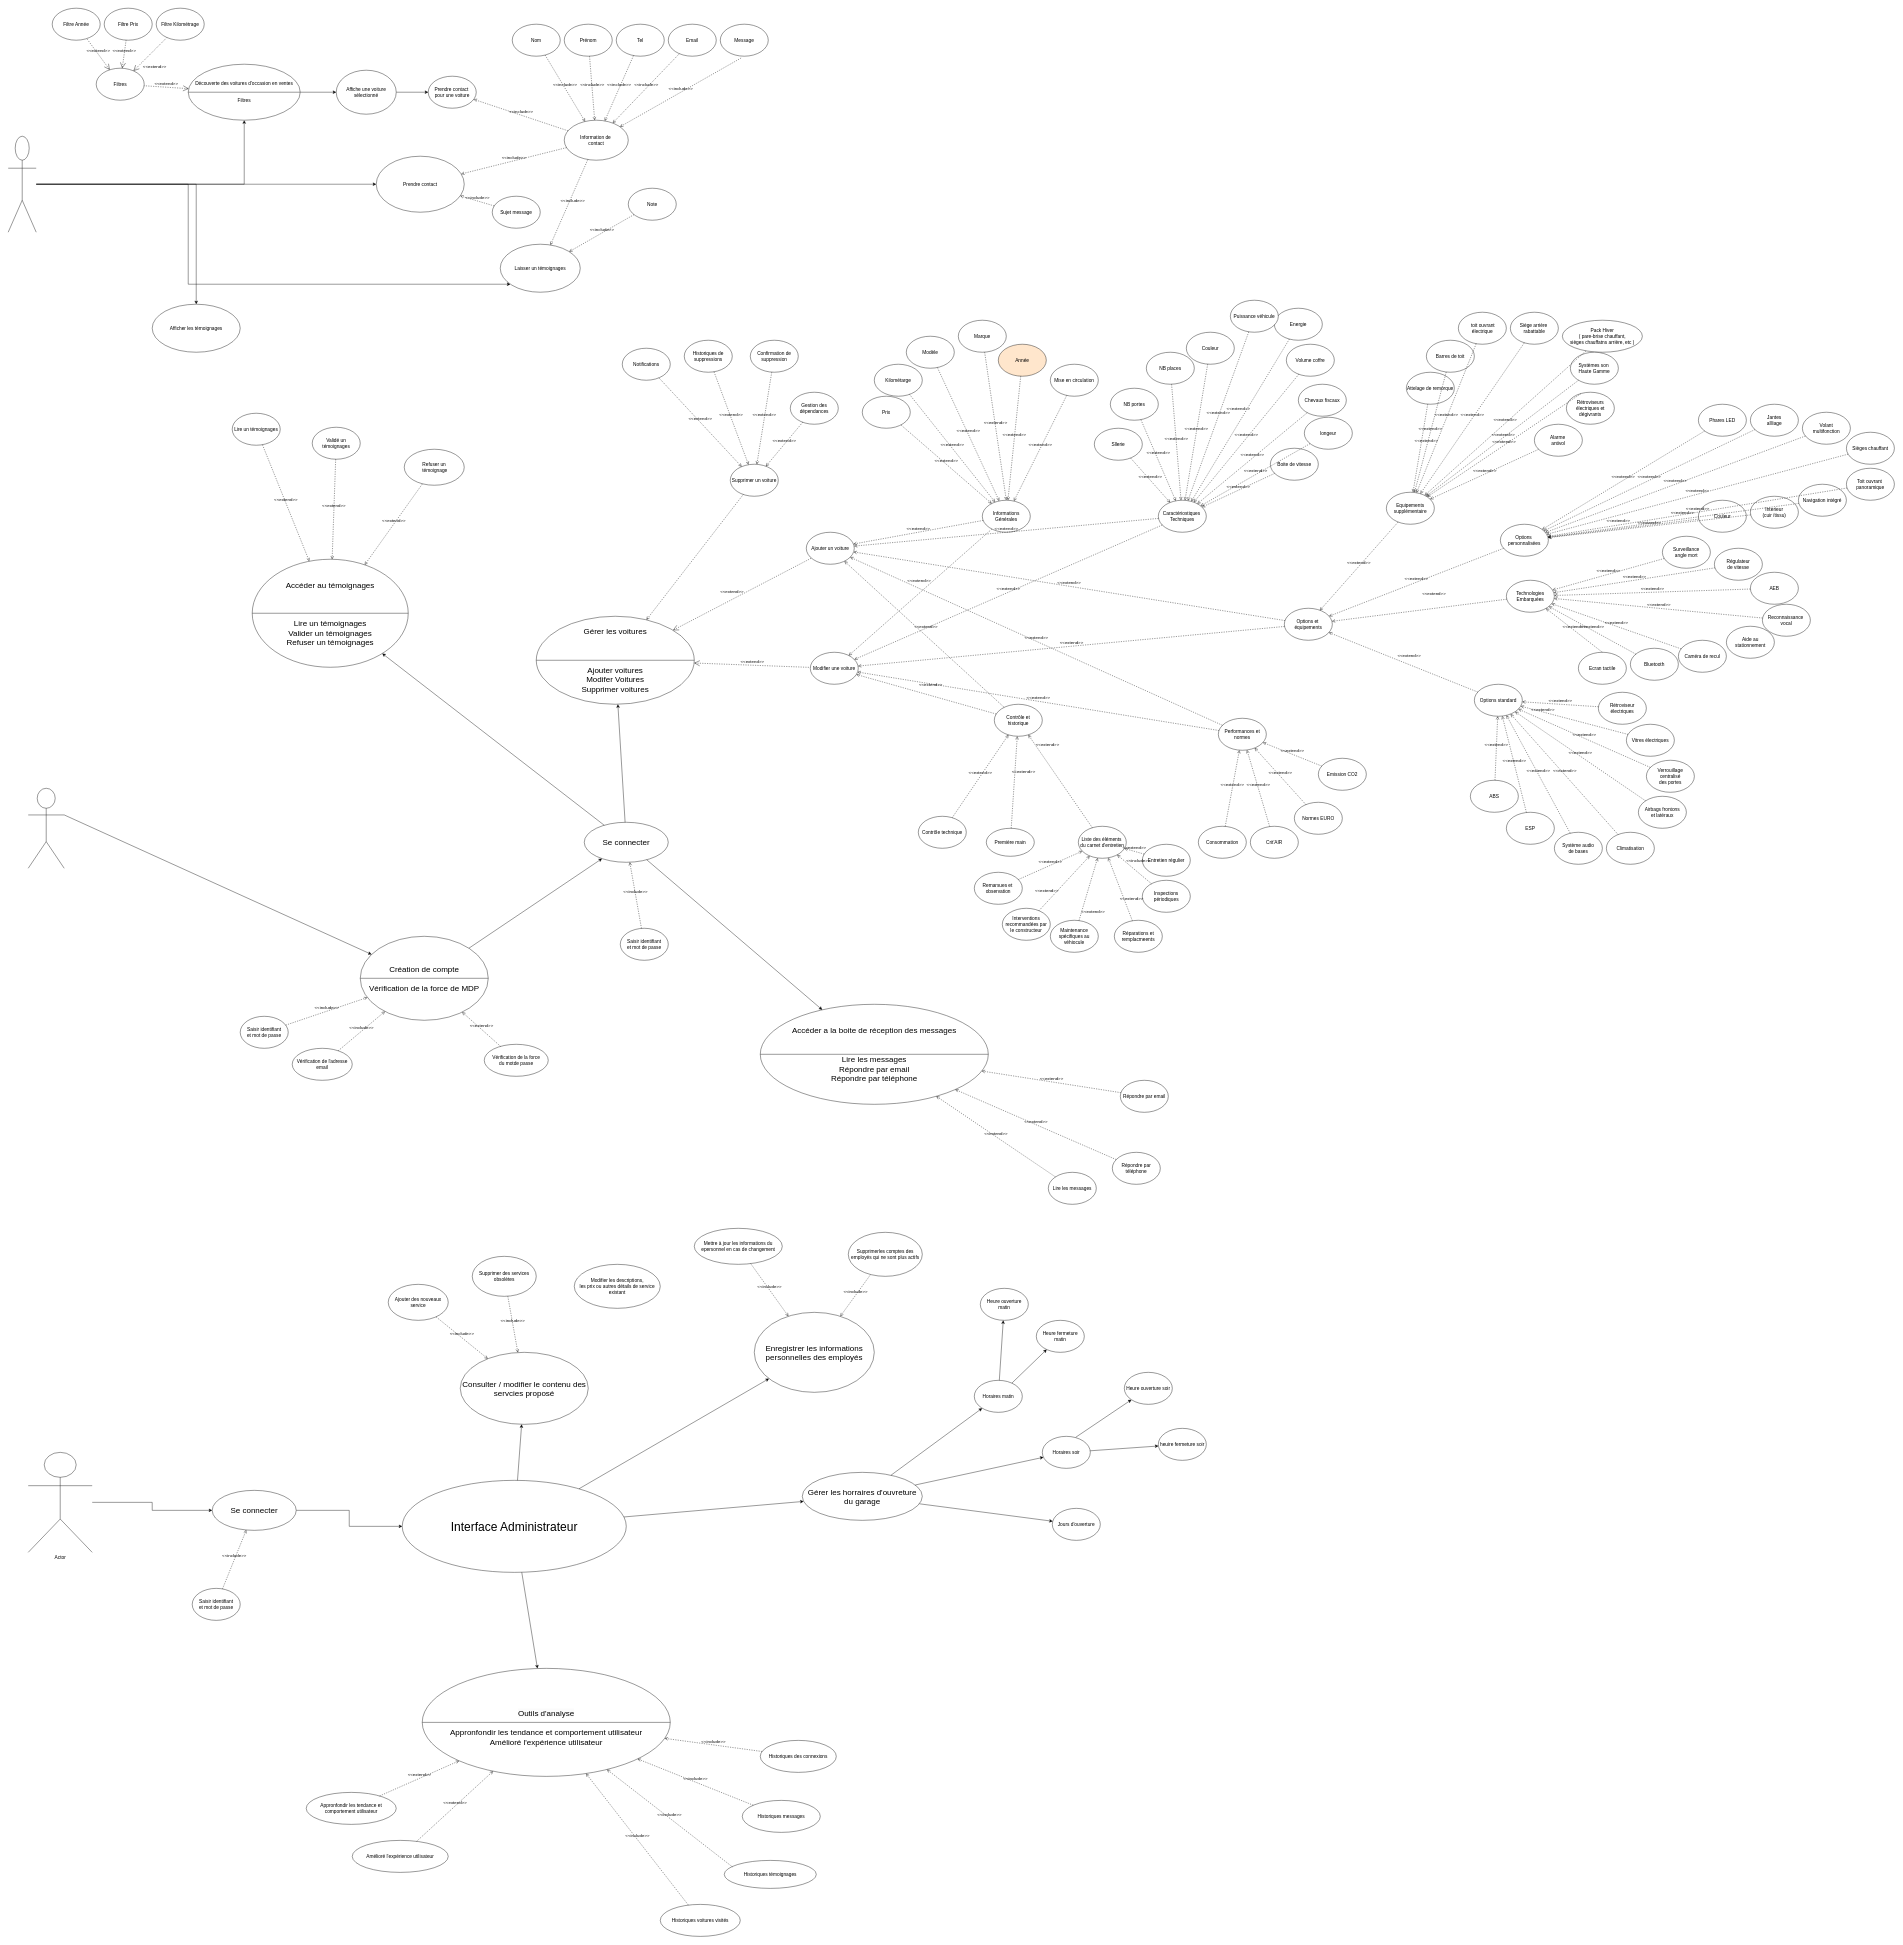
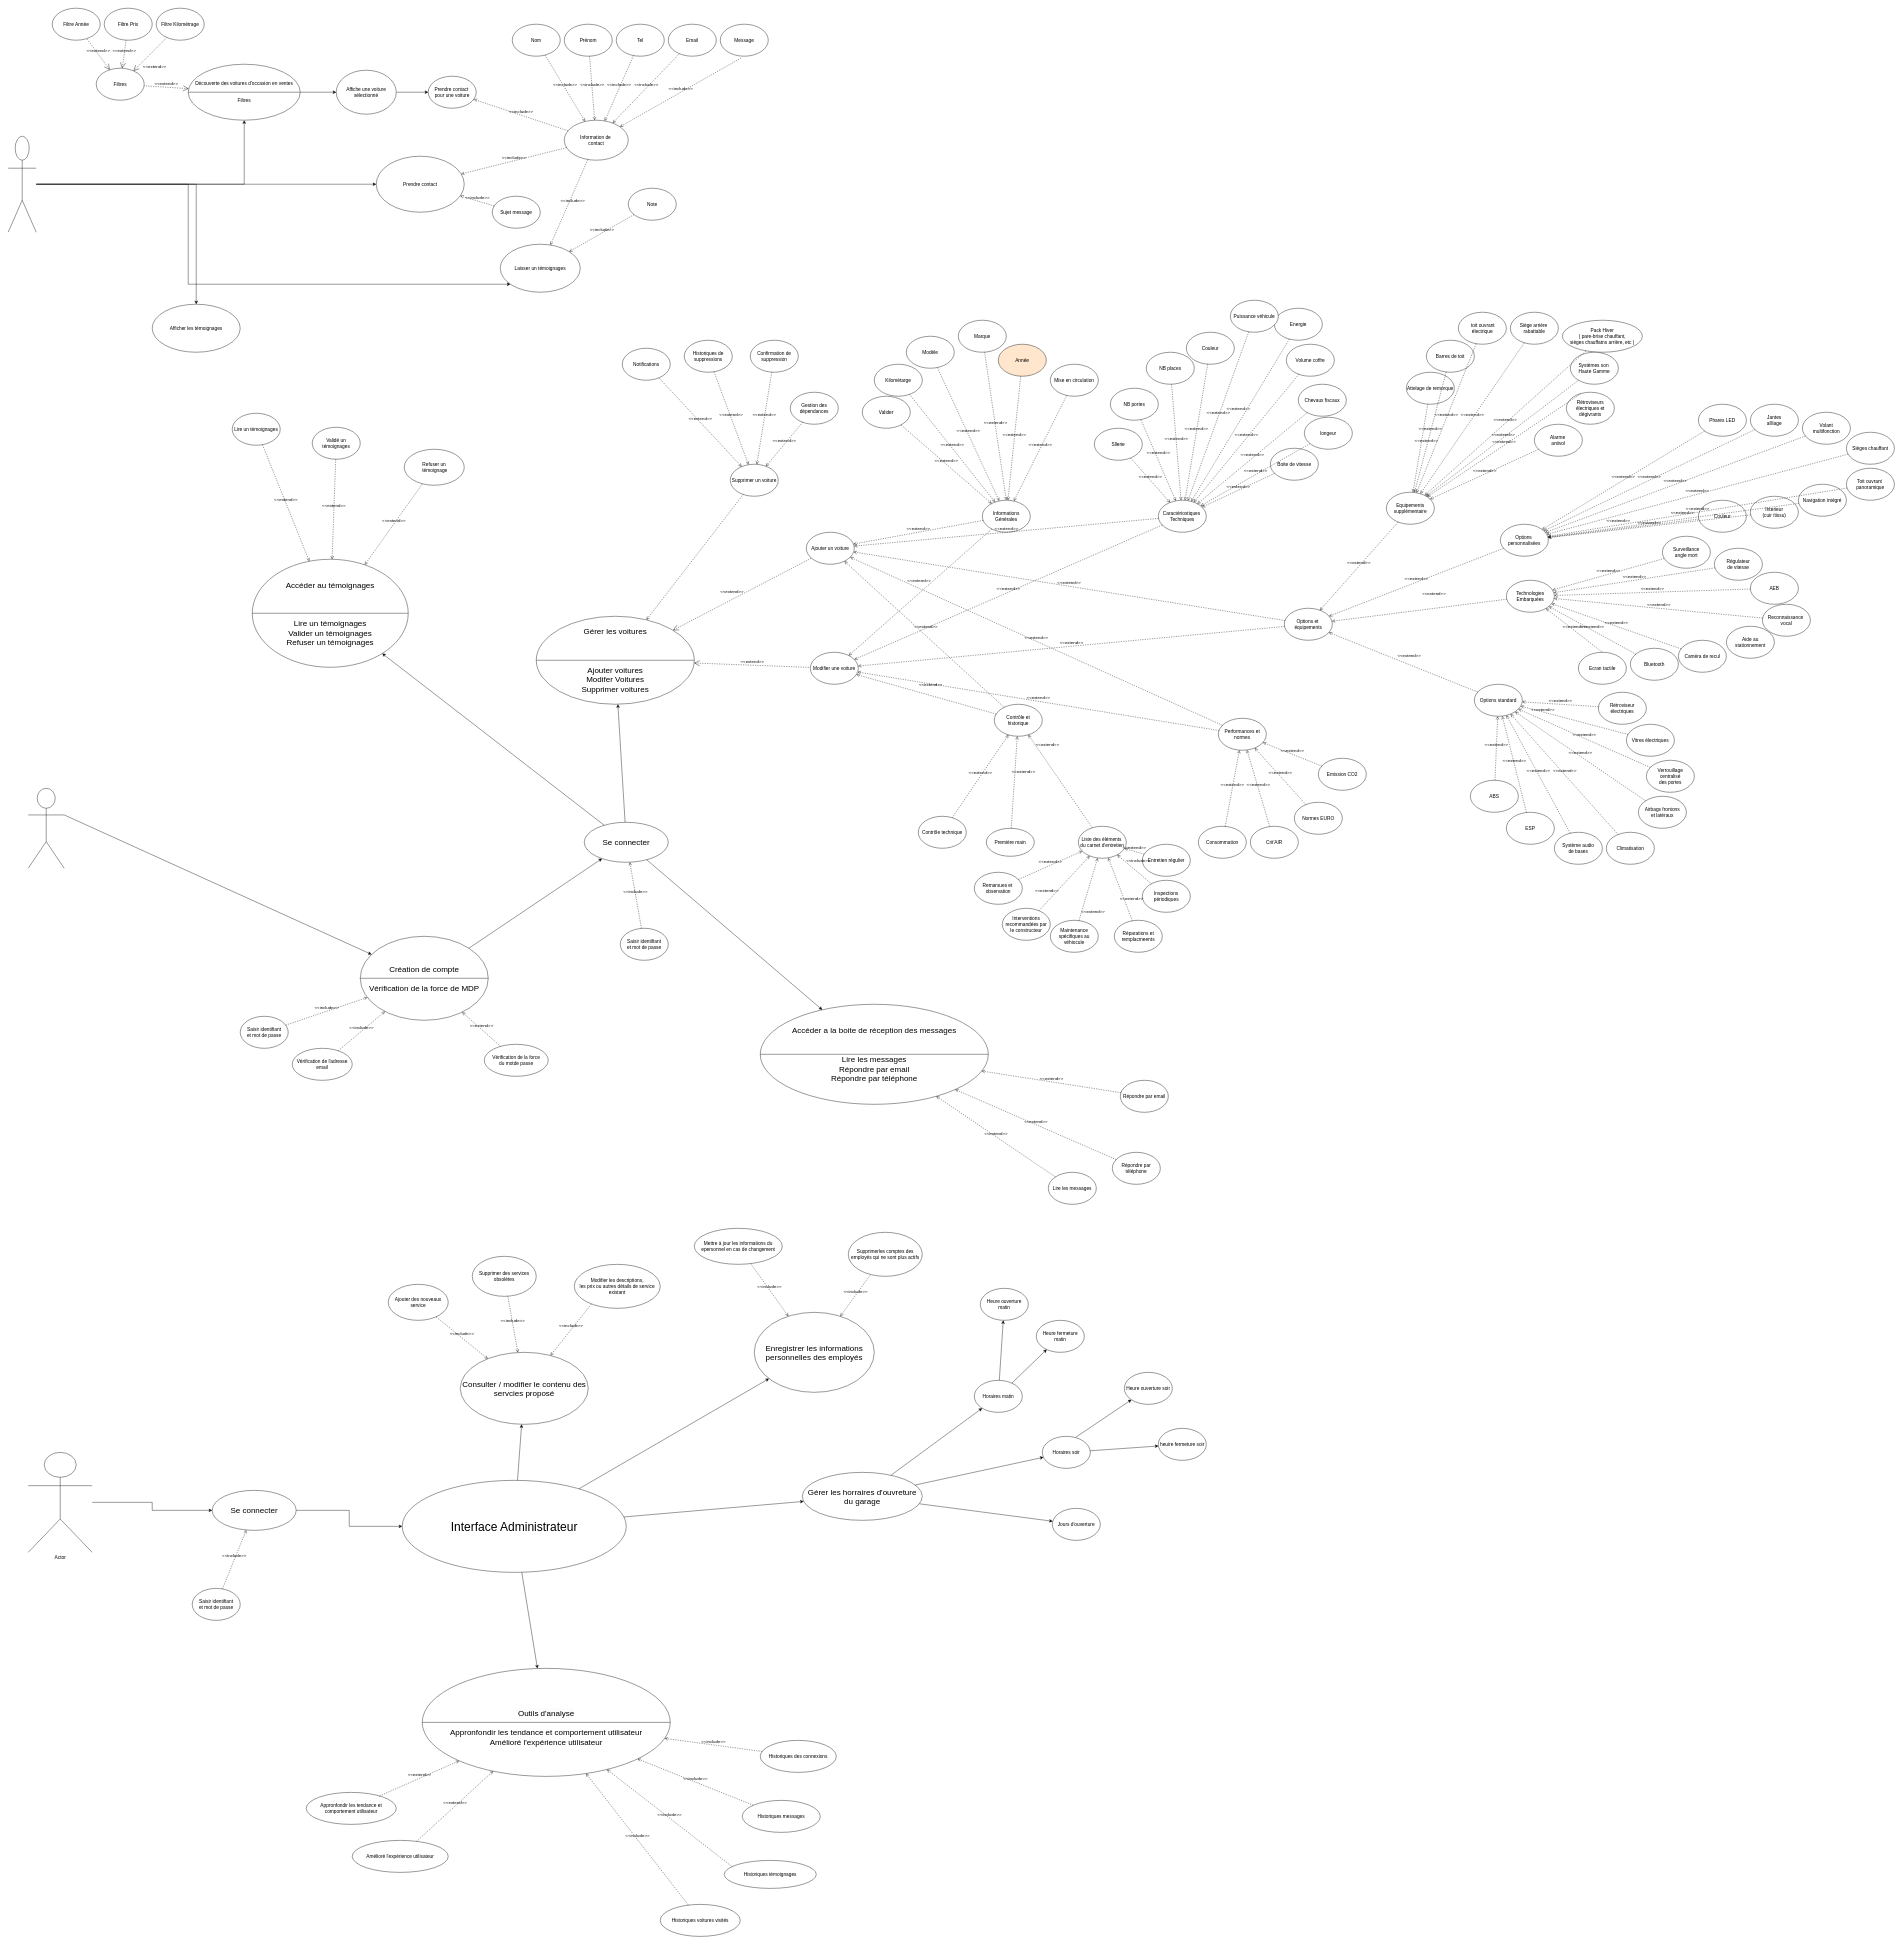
node "Prix": label "Prix" -> "Valider"
edge "Modifier les descriptions, les prix ou autres détails de service existant" -> "Consulter / modifier le contenu des servcies proposé": added, label "<<include>>"
